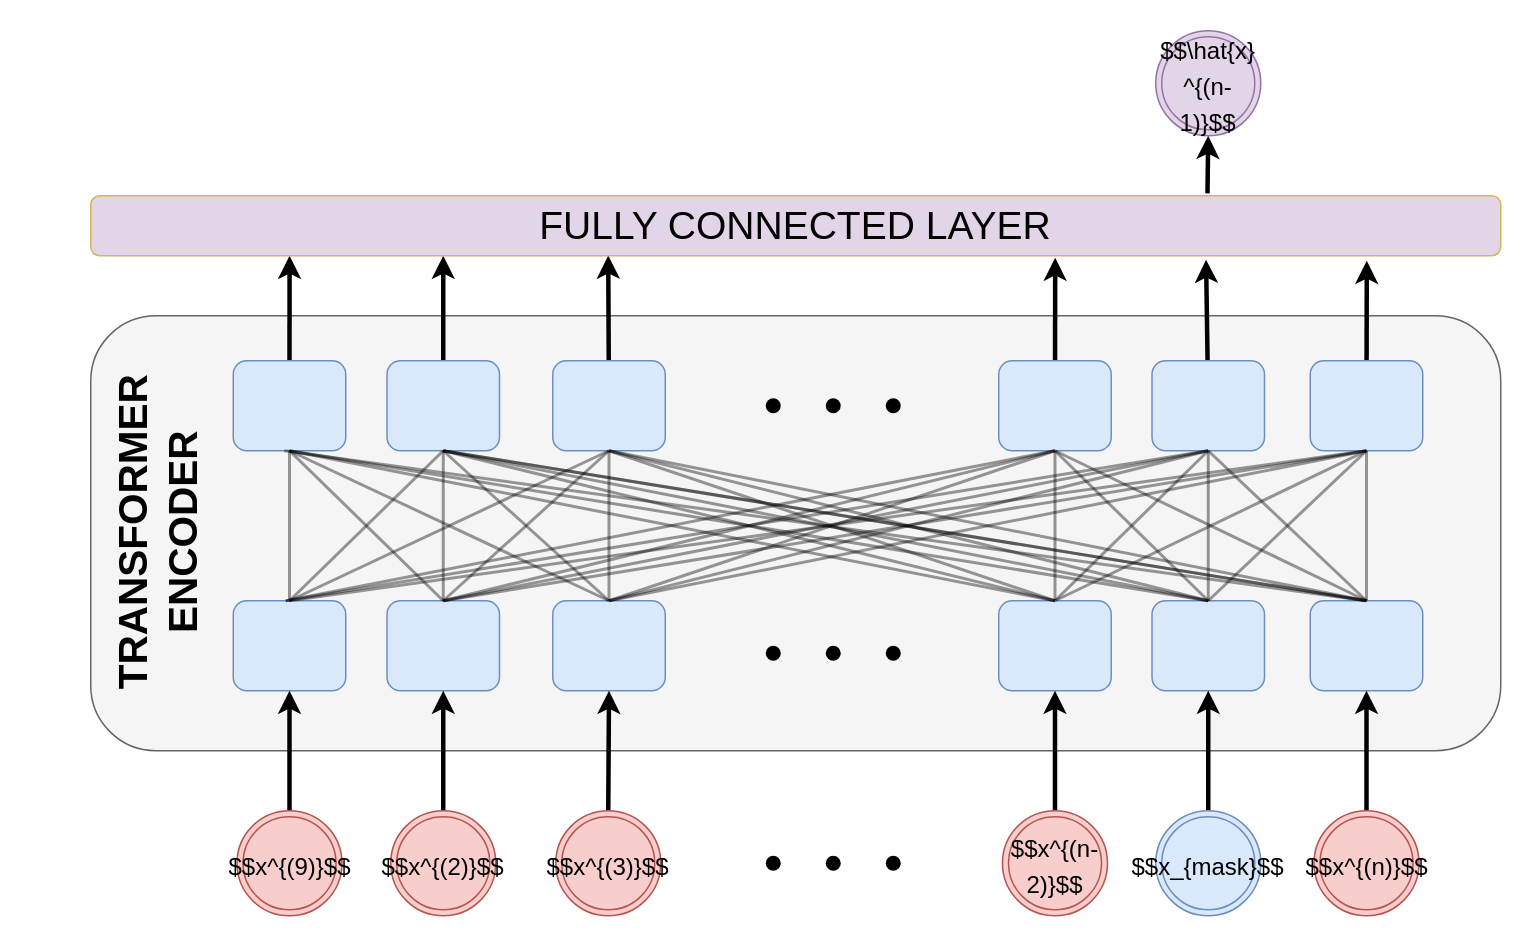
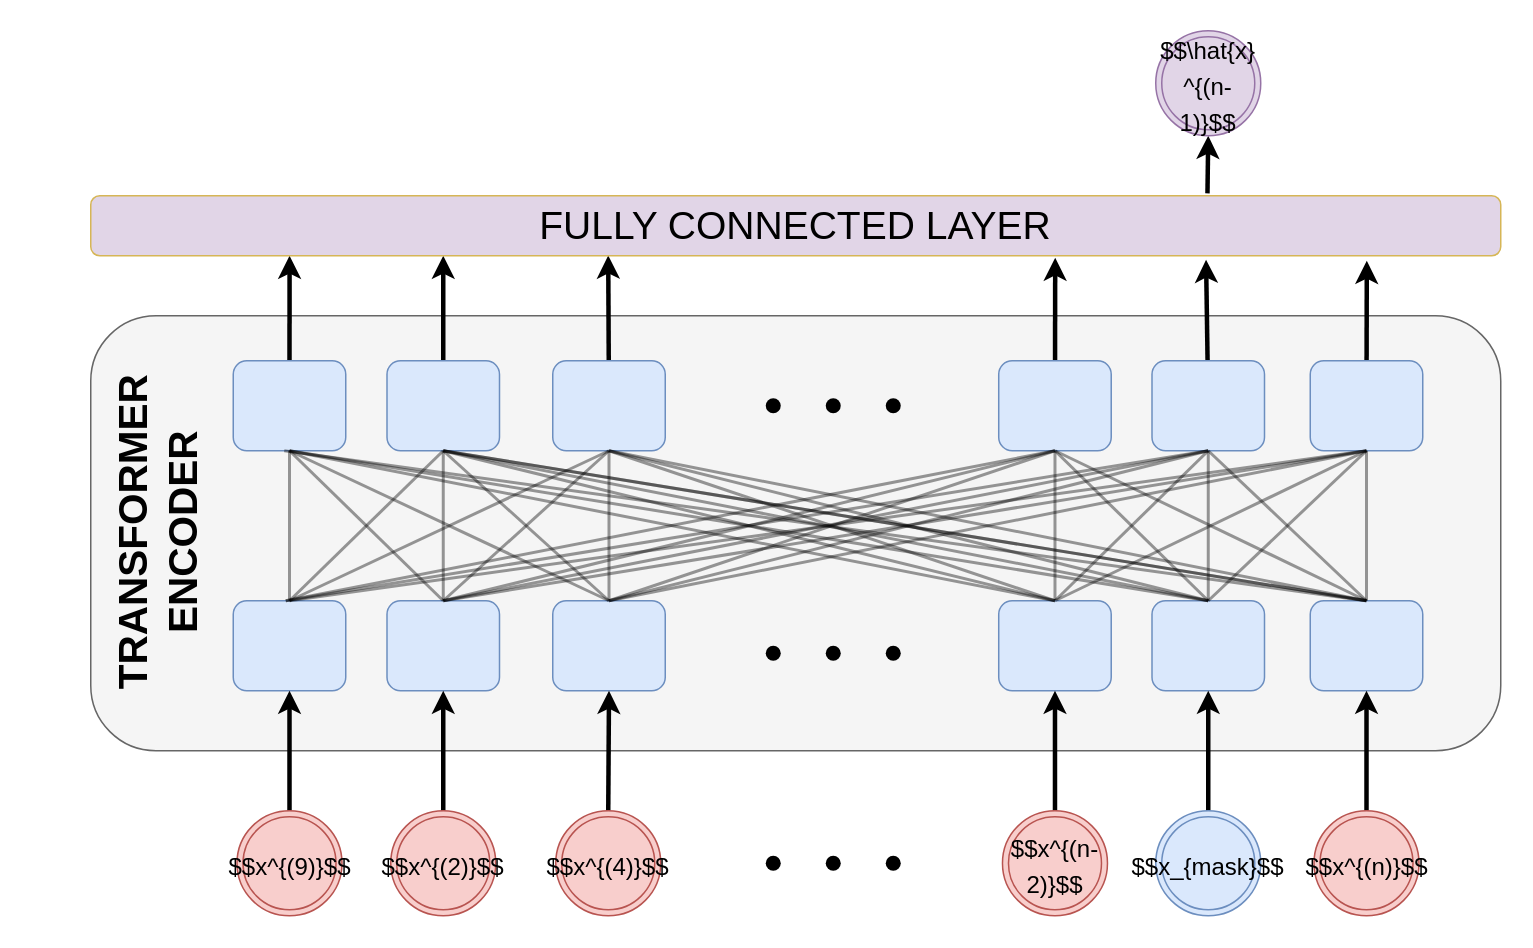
node "$$x^{(3)}$$": label "$$x^{(3)}$$" -> "$$x^{(4)}$$"
